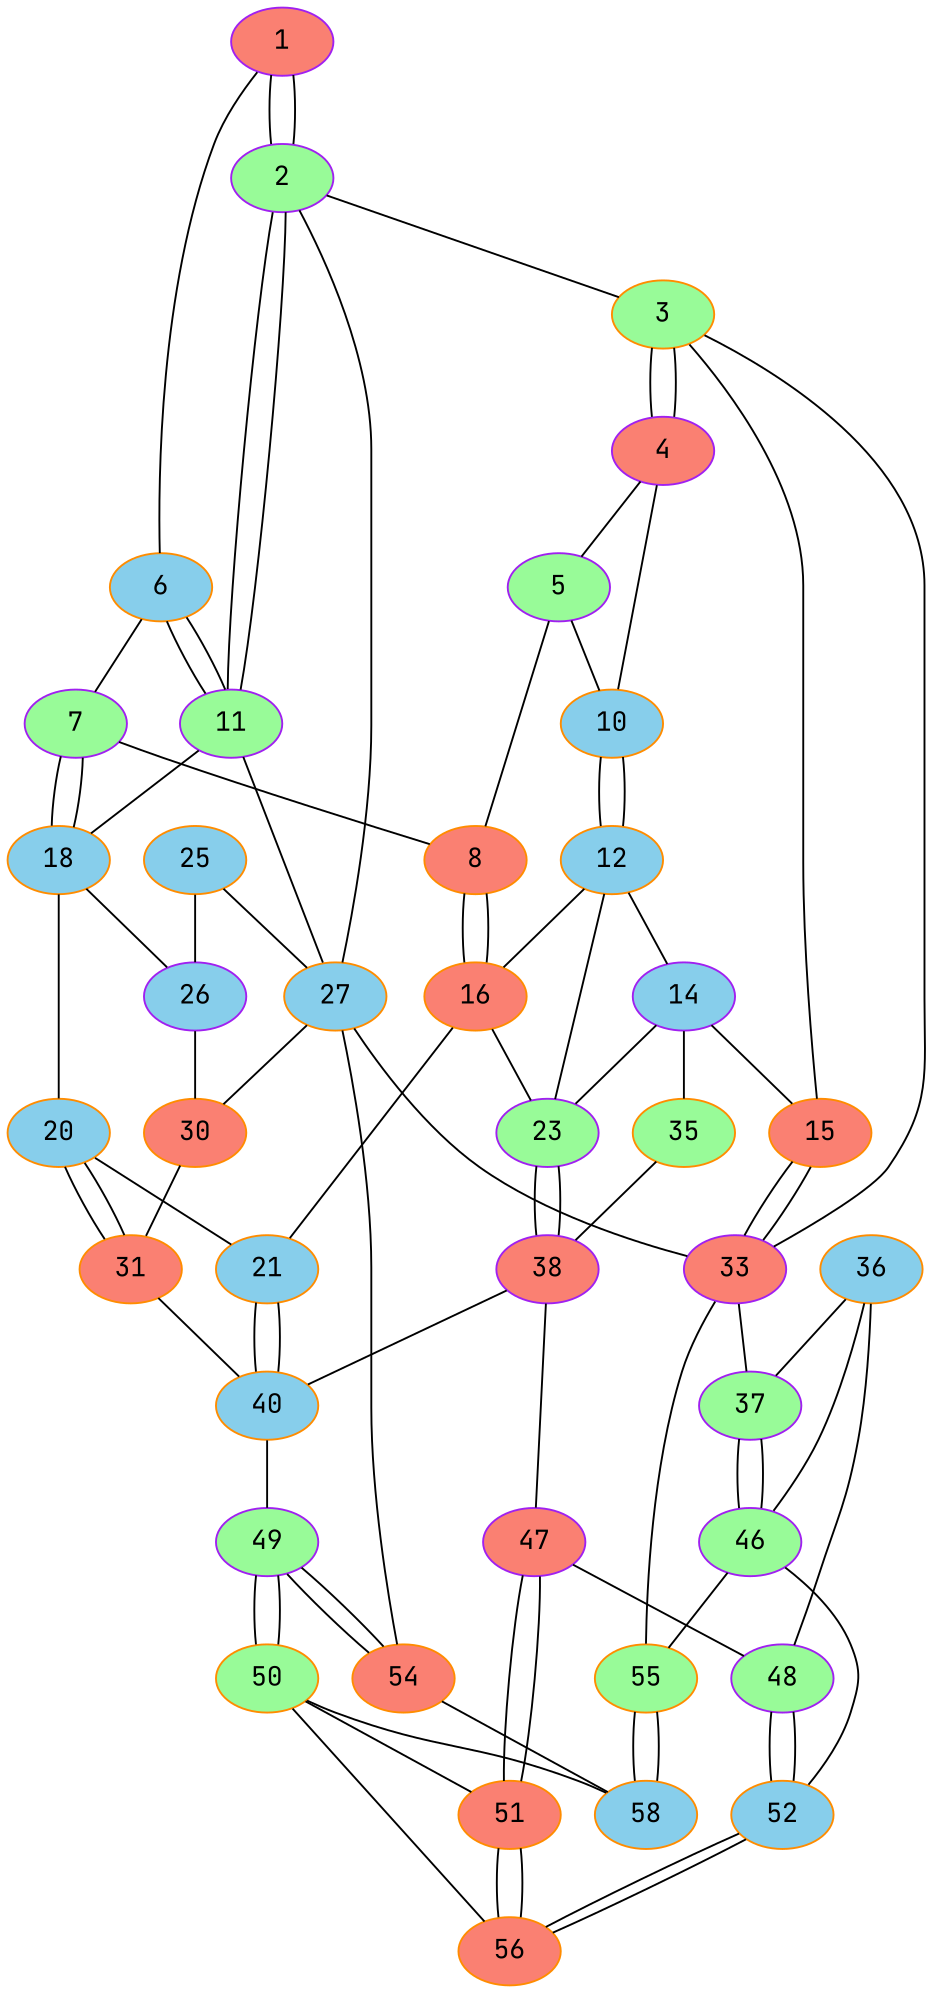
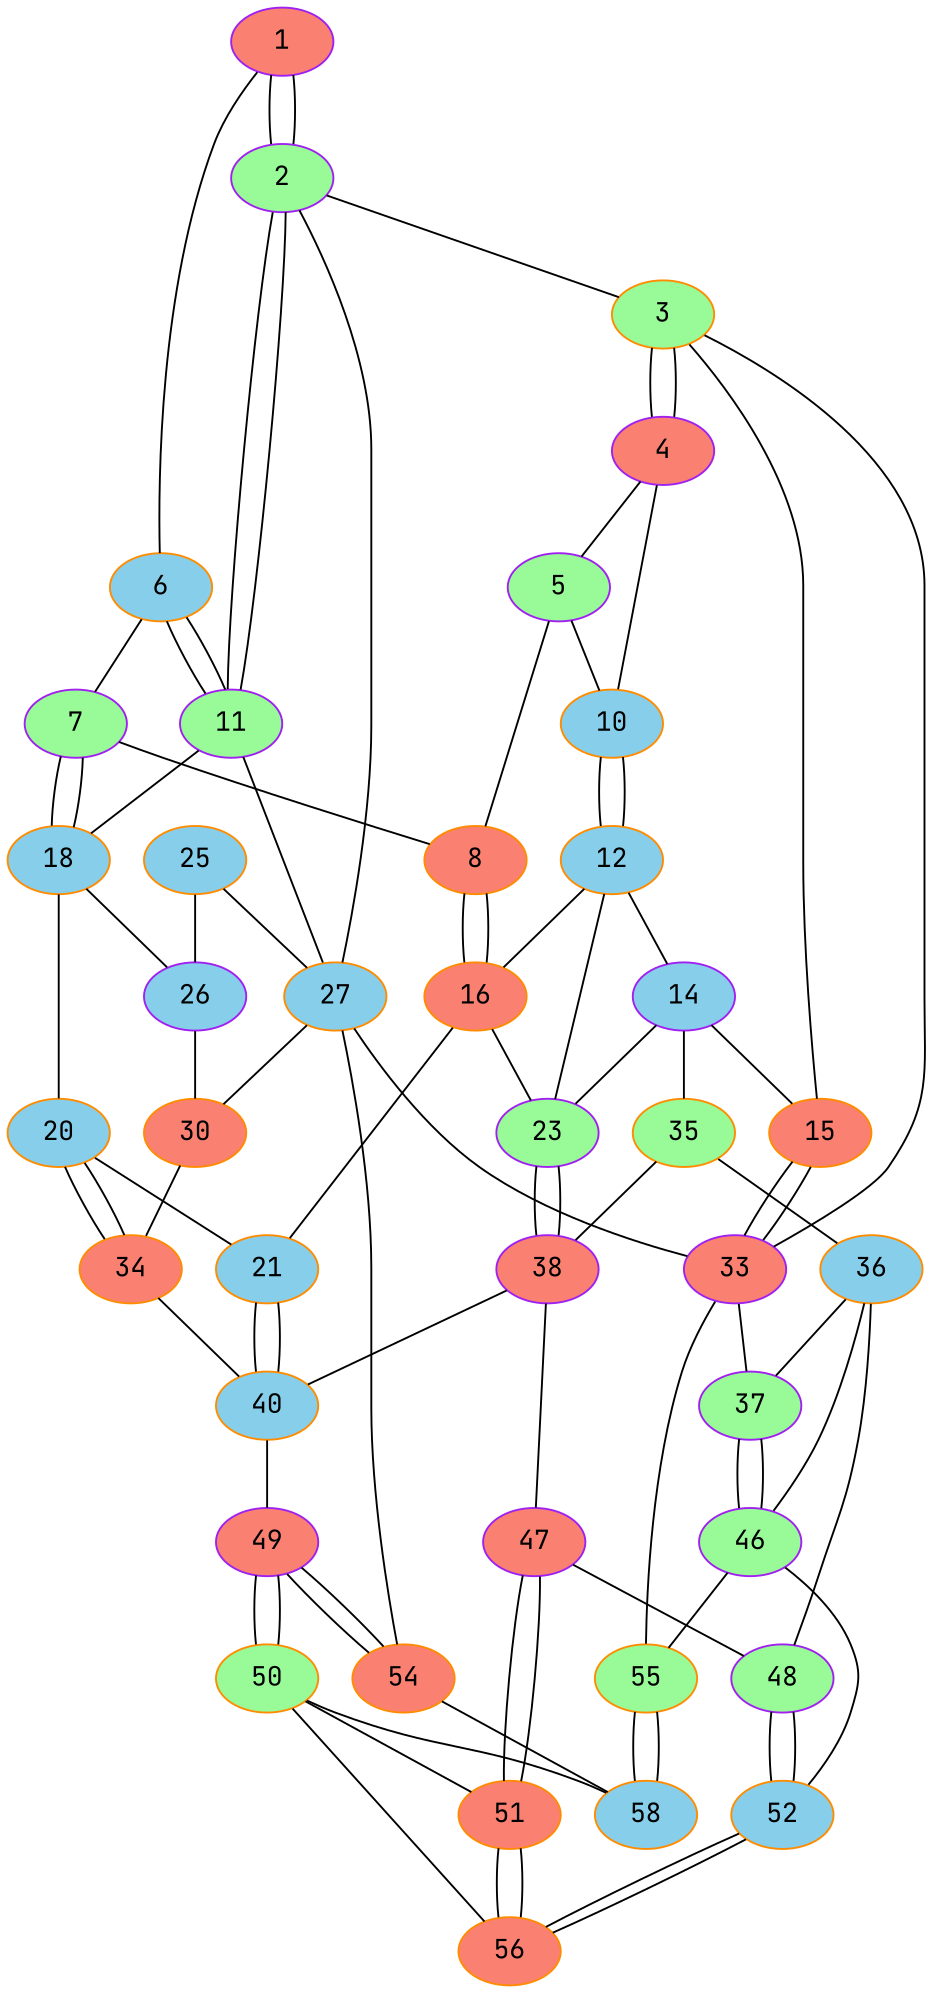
edge "35" -- "36": added
node "31": label "31" -> "34"
node "49": fillcolor palegreen -> salmon
